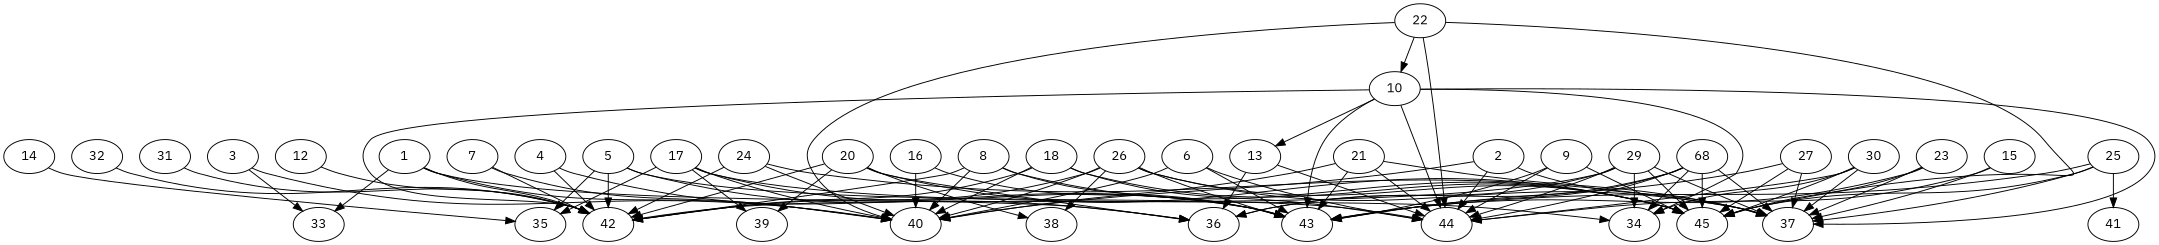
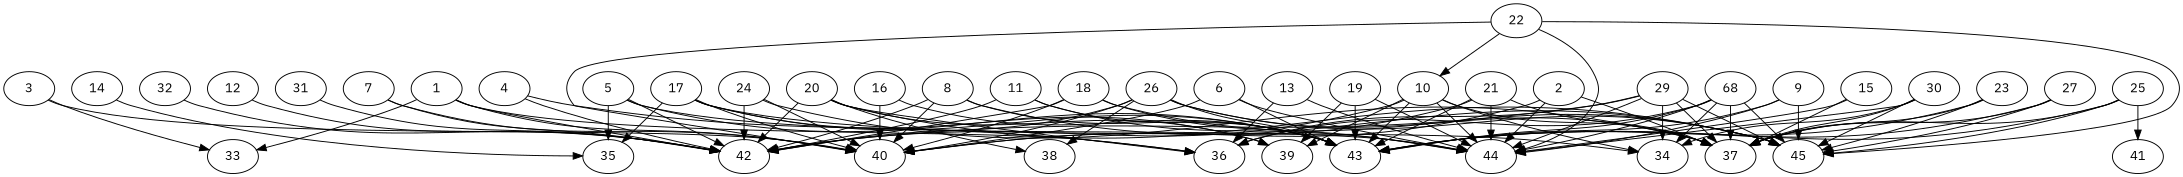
node "11": added
node "19": added
edge "10" -> "13": now "10" -> "39"
